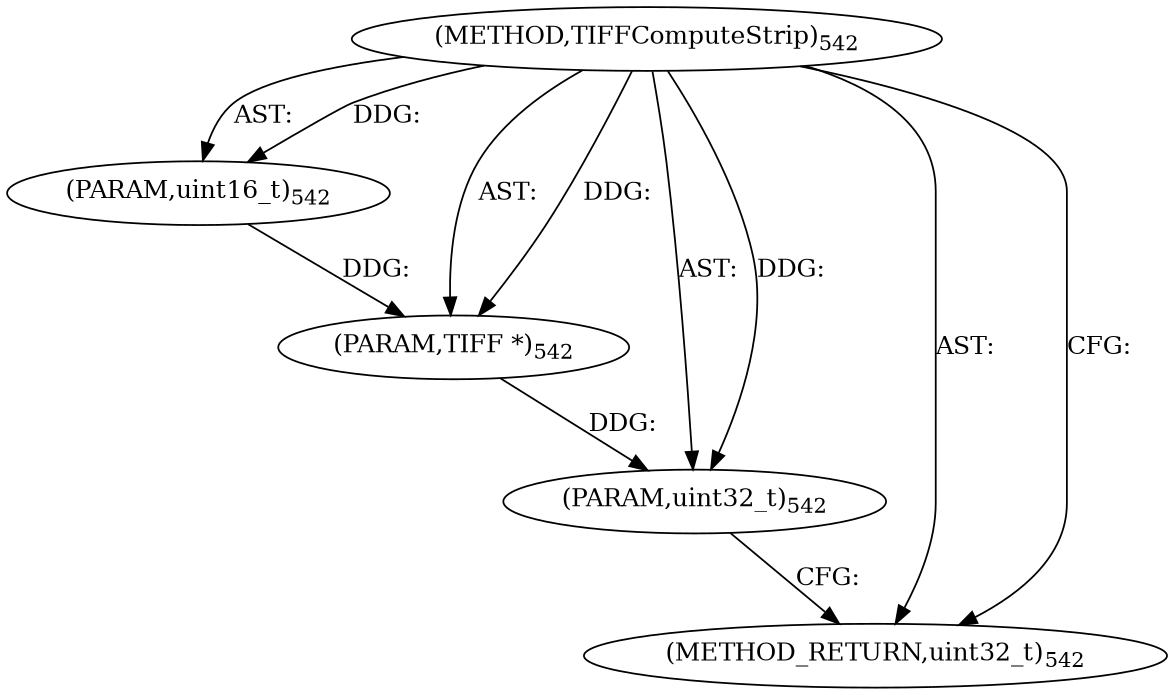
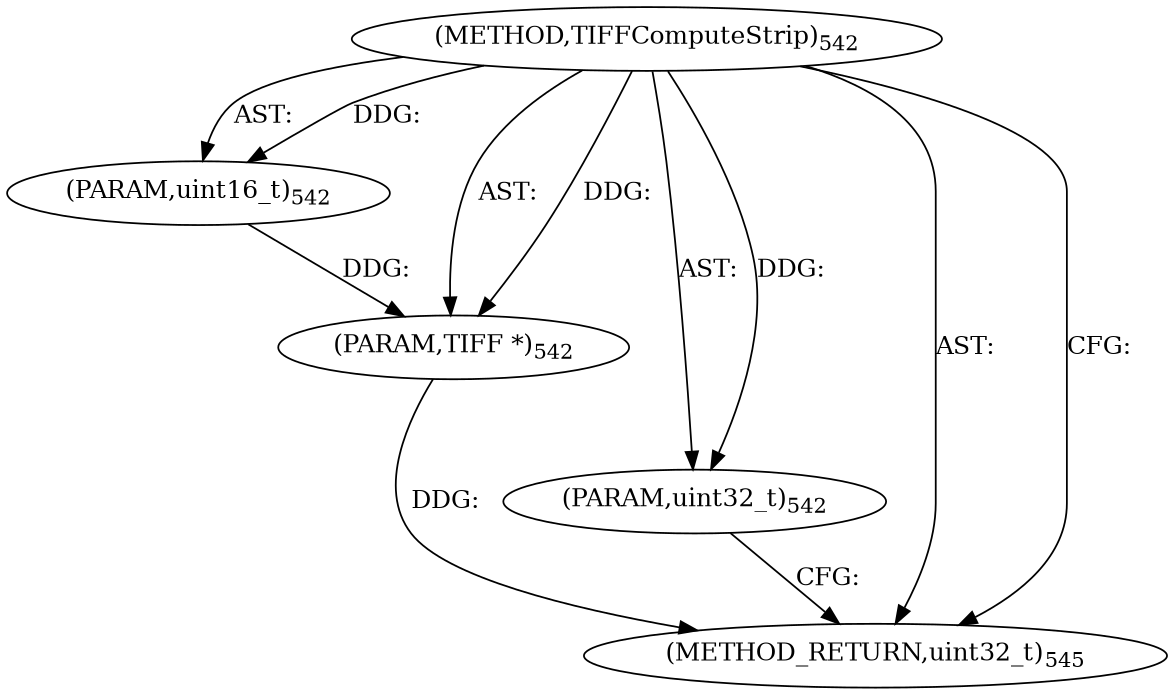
edge "(PARAM,TIFF *)" -> "(PARAM,uint32_t)": now "(PARAM,TIFF *)" -> "(METHOD_RETURN,uint32_t)"
node "(METHOD_RETURN,uint32_t)": text "542" -> "545"
